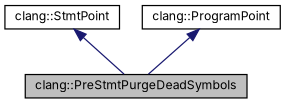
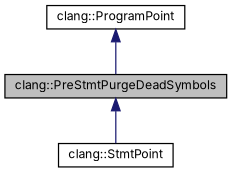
edge "clang::PreStmtPurgeDeadSymbols" -> "clang::StmtPoint": reversed
